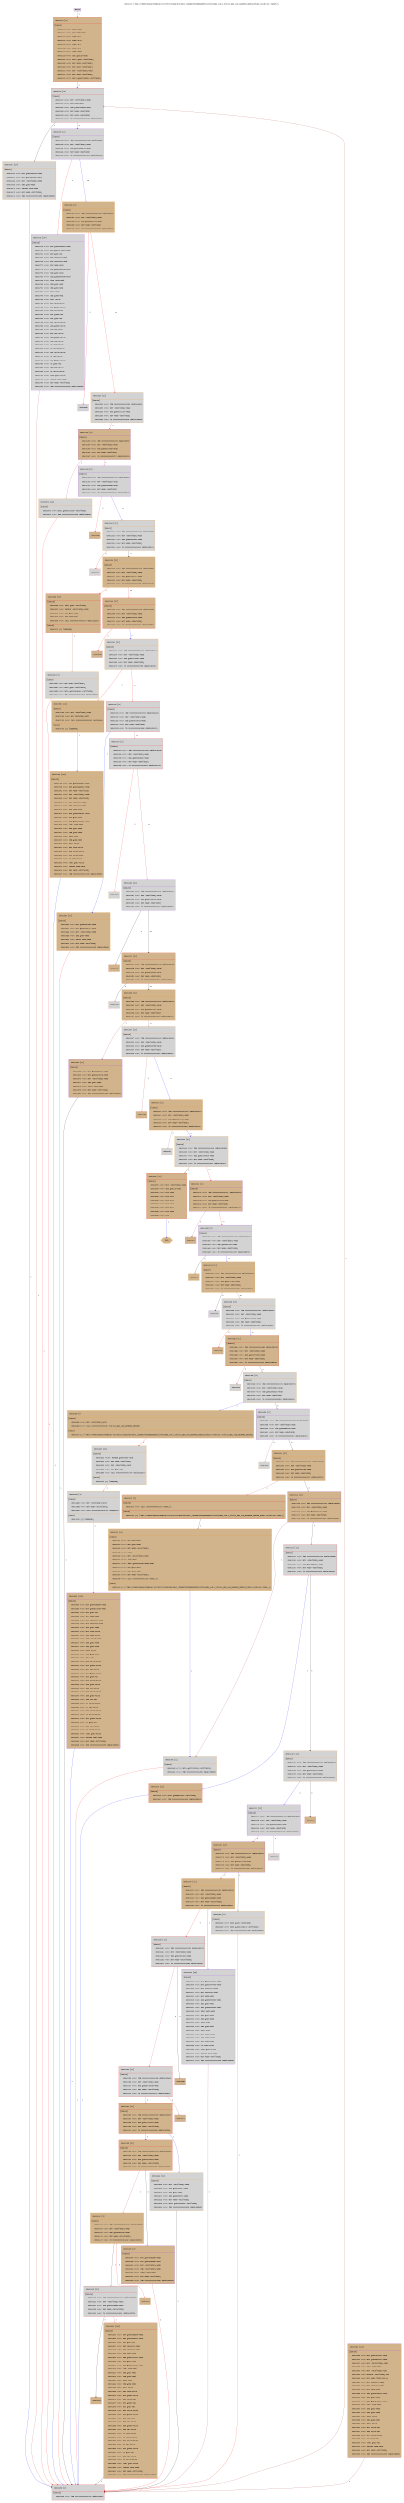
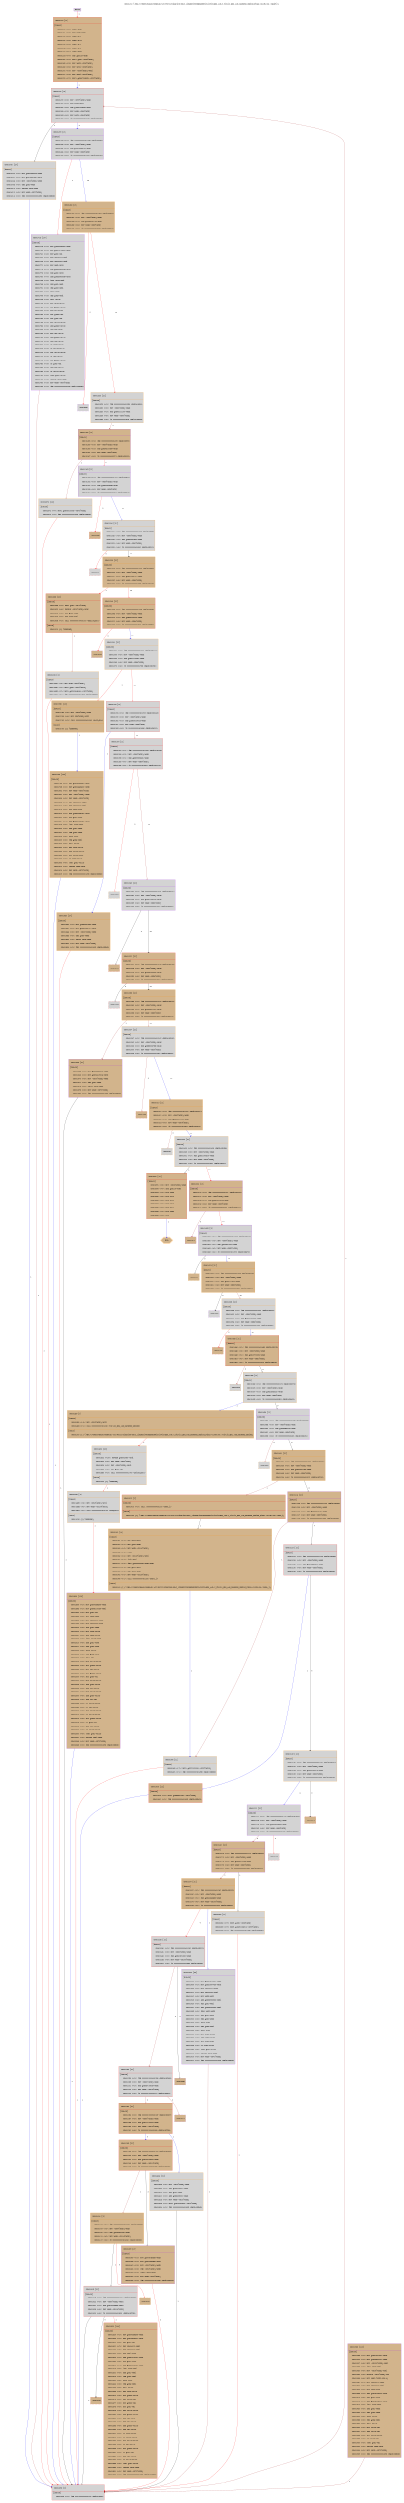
edge "0x401a29 [144]" -> "0x401f9b [5]": now "0x40161d [25]" -> "0x401f9b [5]"
